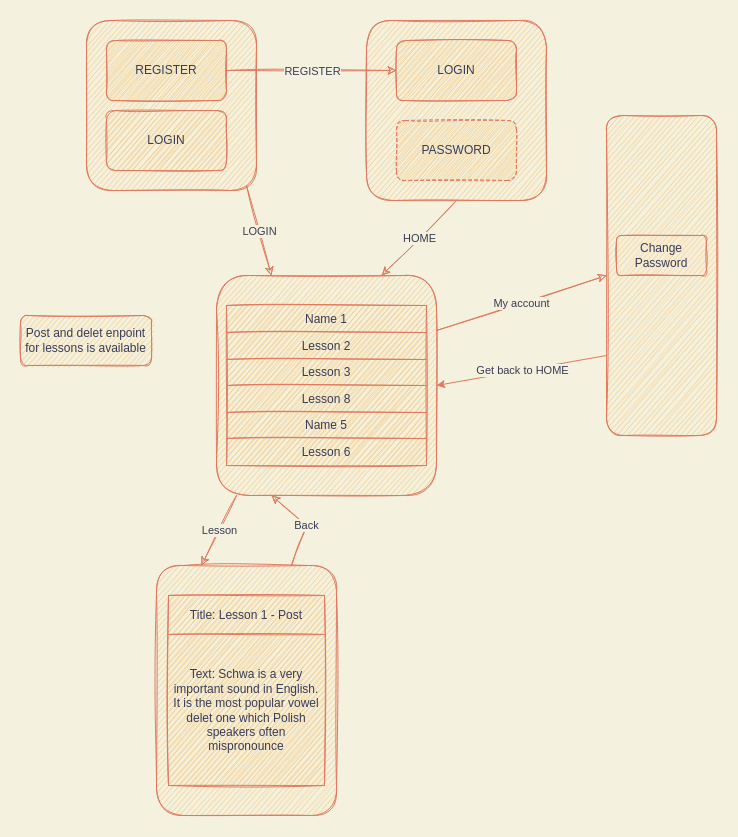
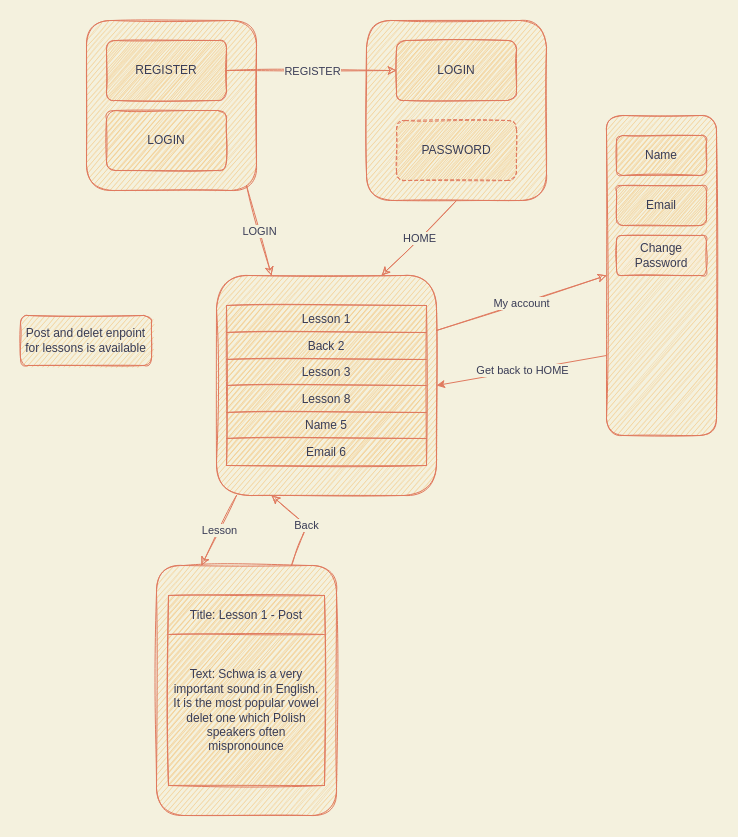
node "Name": added
node "Email": added
node "Name 1": label "Name 1" -> "Lesson 1"
node "Lesson 2": label "Lesson 2" -> "Back 2"
node "Lesson 6": label "Lesson 6" -> "Email 6"
